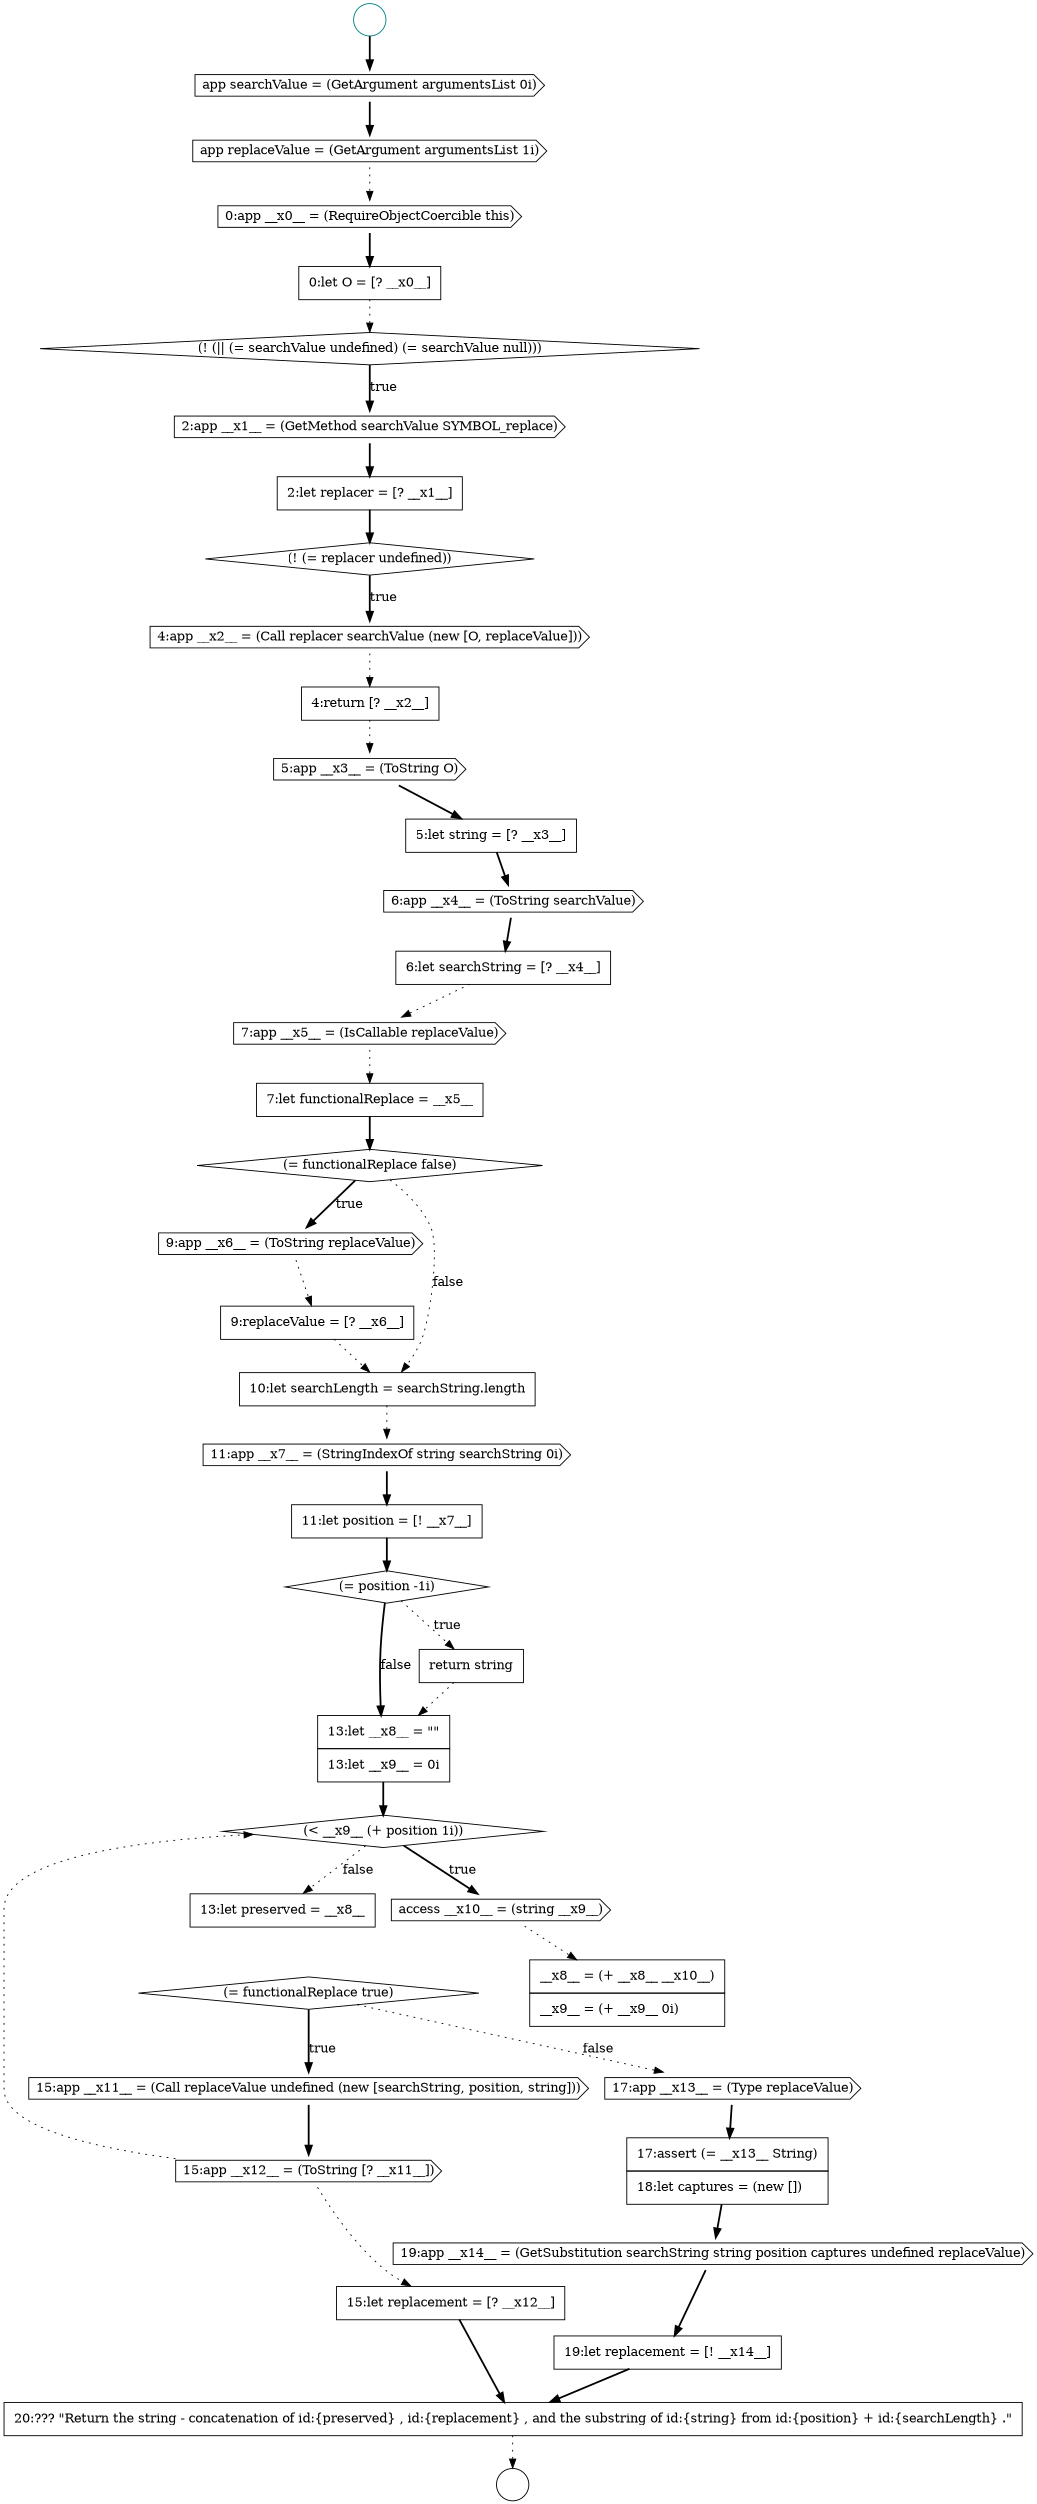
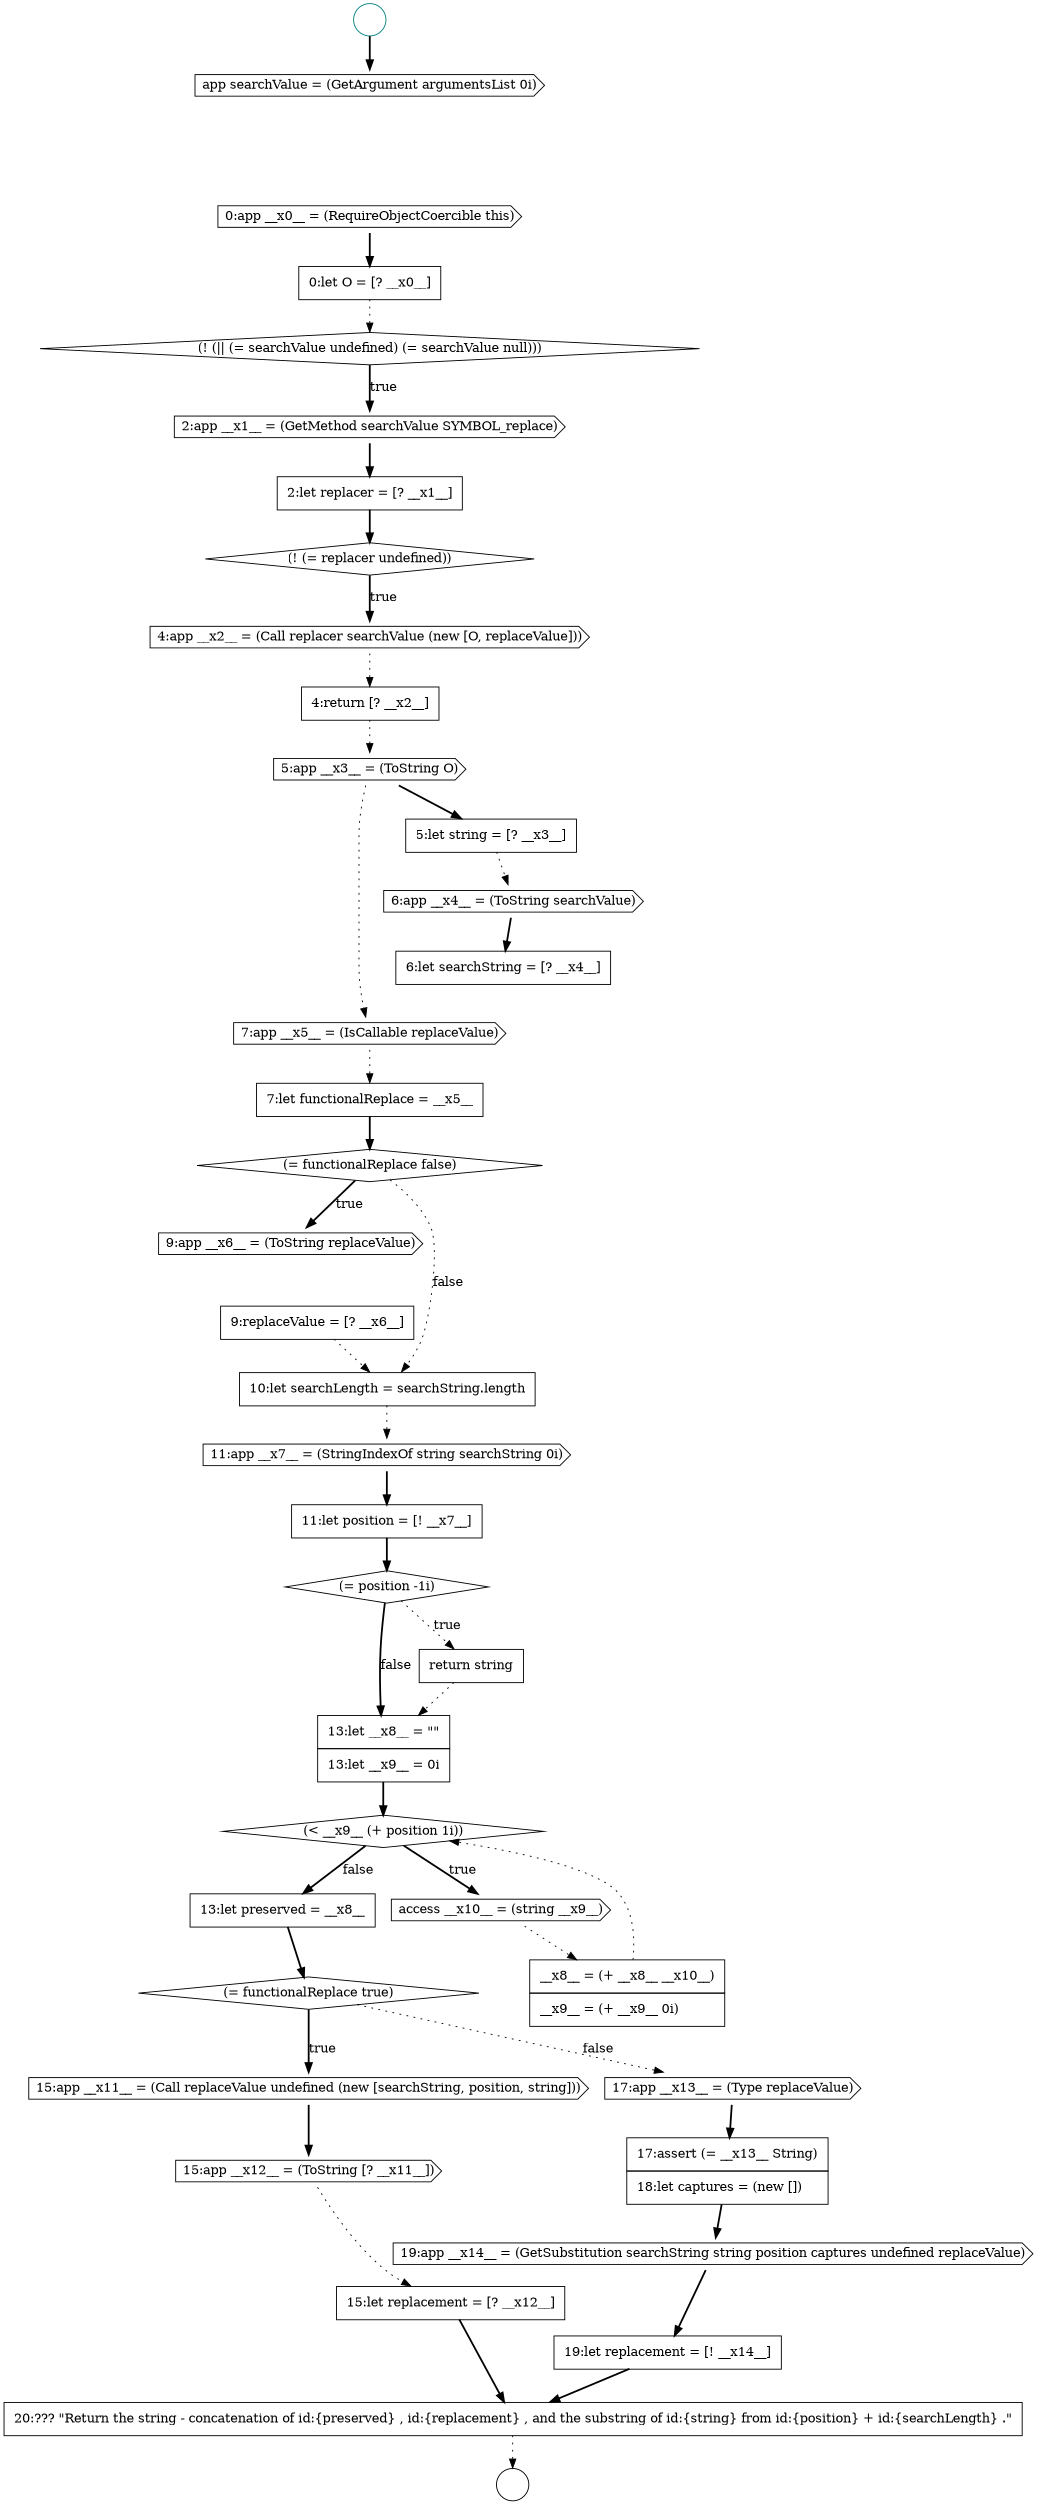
node "app replaceValue = (GetArgument argumentsList 1i)": removed
edge "5:let string = [? __x3__]" -> "6:app __x4__ = (ToString searchValue)": style bold -> dotted
edge "6:let searchString = [? __x4__]" -> "7:app __x5__ = (IsCallable replaceValue)": now "5:app __x3__ = (ToString O)" -> "7:app __x5__ = (IsCallable replaceValue)"
edge "9:app __x6__ = (ToString replaceValue)" -> "9:replaceValue = [? __x6__]": removed
edge "(< __x9__ (+ position 1i))" -> "13:let preserved = __x8__": style dotted -> bold
edge "13:let preserved = __x8__" -> "(= functionalReplace true)": added
edge "15:app __x12__ = (ToString [? __x11__])" -> "(< __x9__ (+ position 1i))": now "__x8__ = (+ __x8__ __x10__)" -> "(< __x9__ (+ position 1i))"
